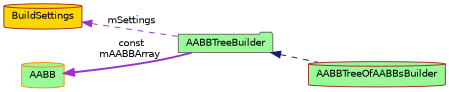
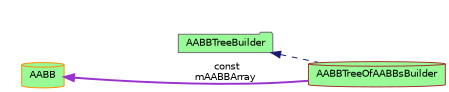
node "BuildSettings": removed
edge "AABBTreeBuilder" -> "AABB": now "AABBTreeOfAABBsBuilder" -> "AABB"
